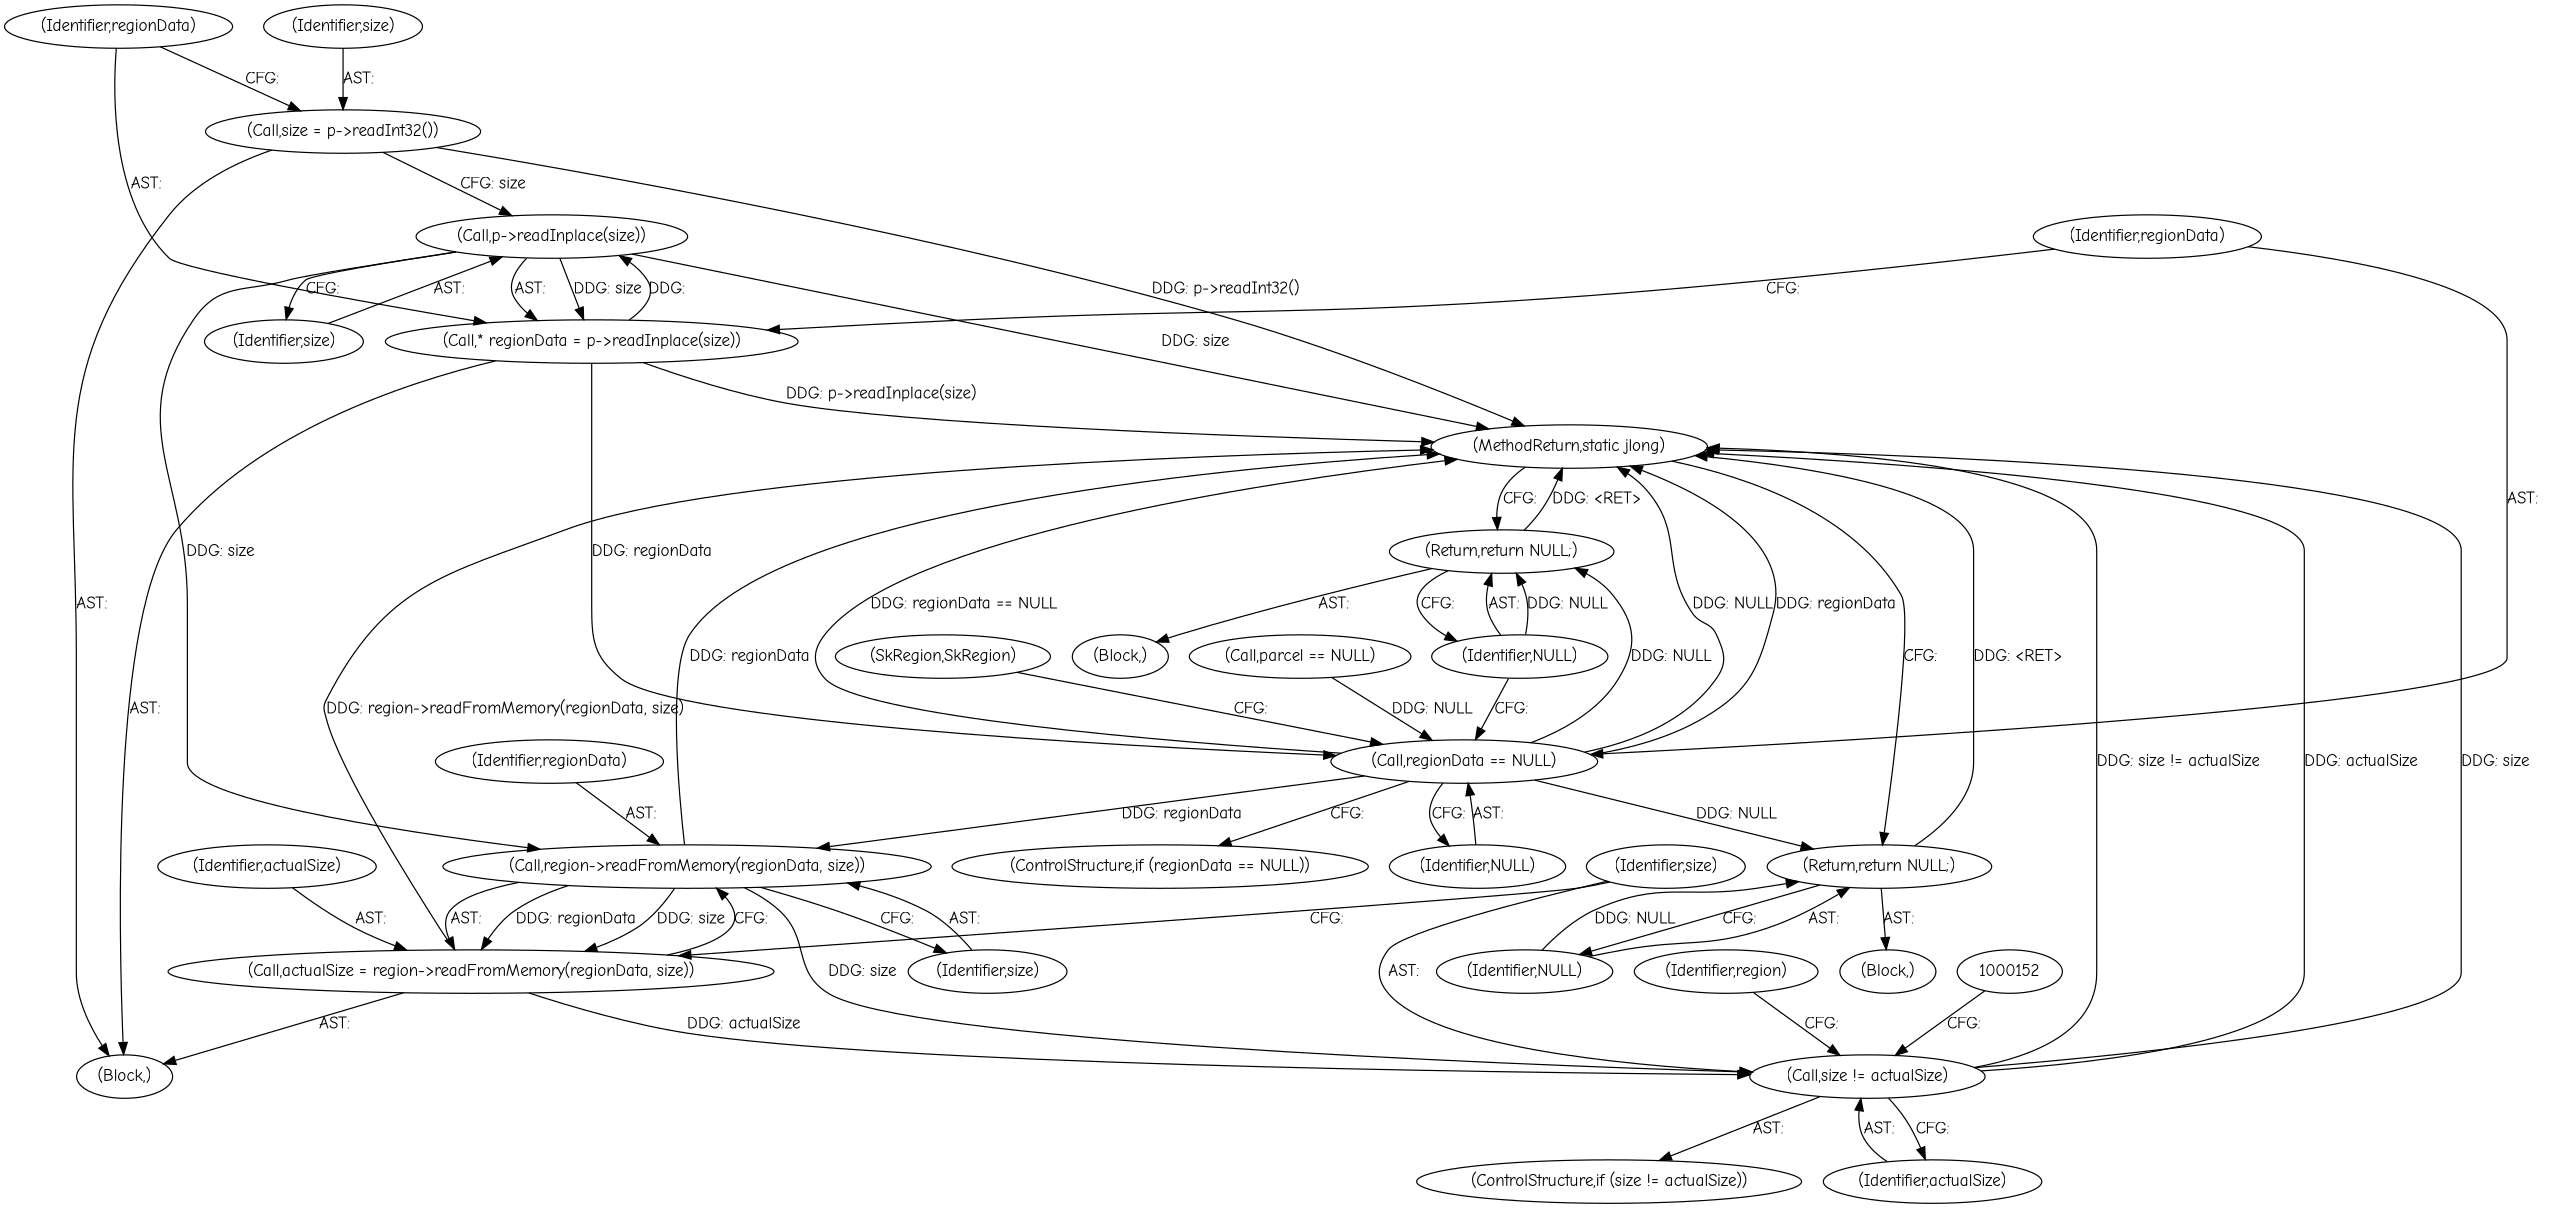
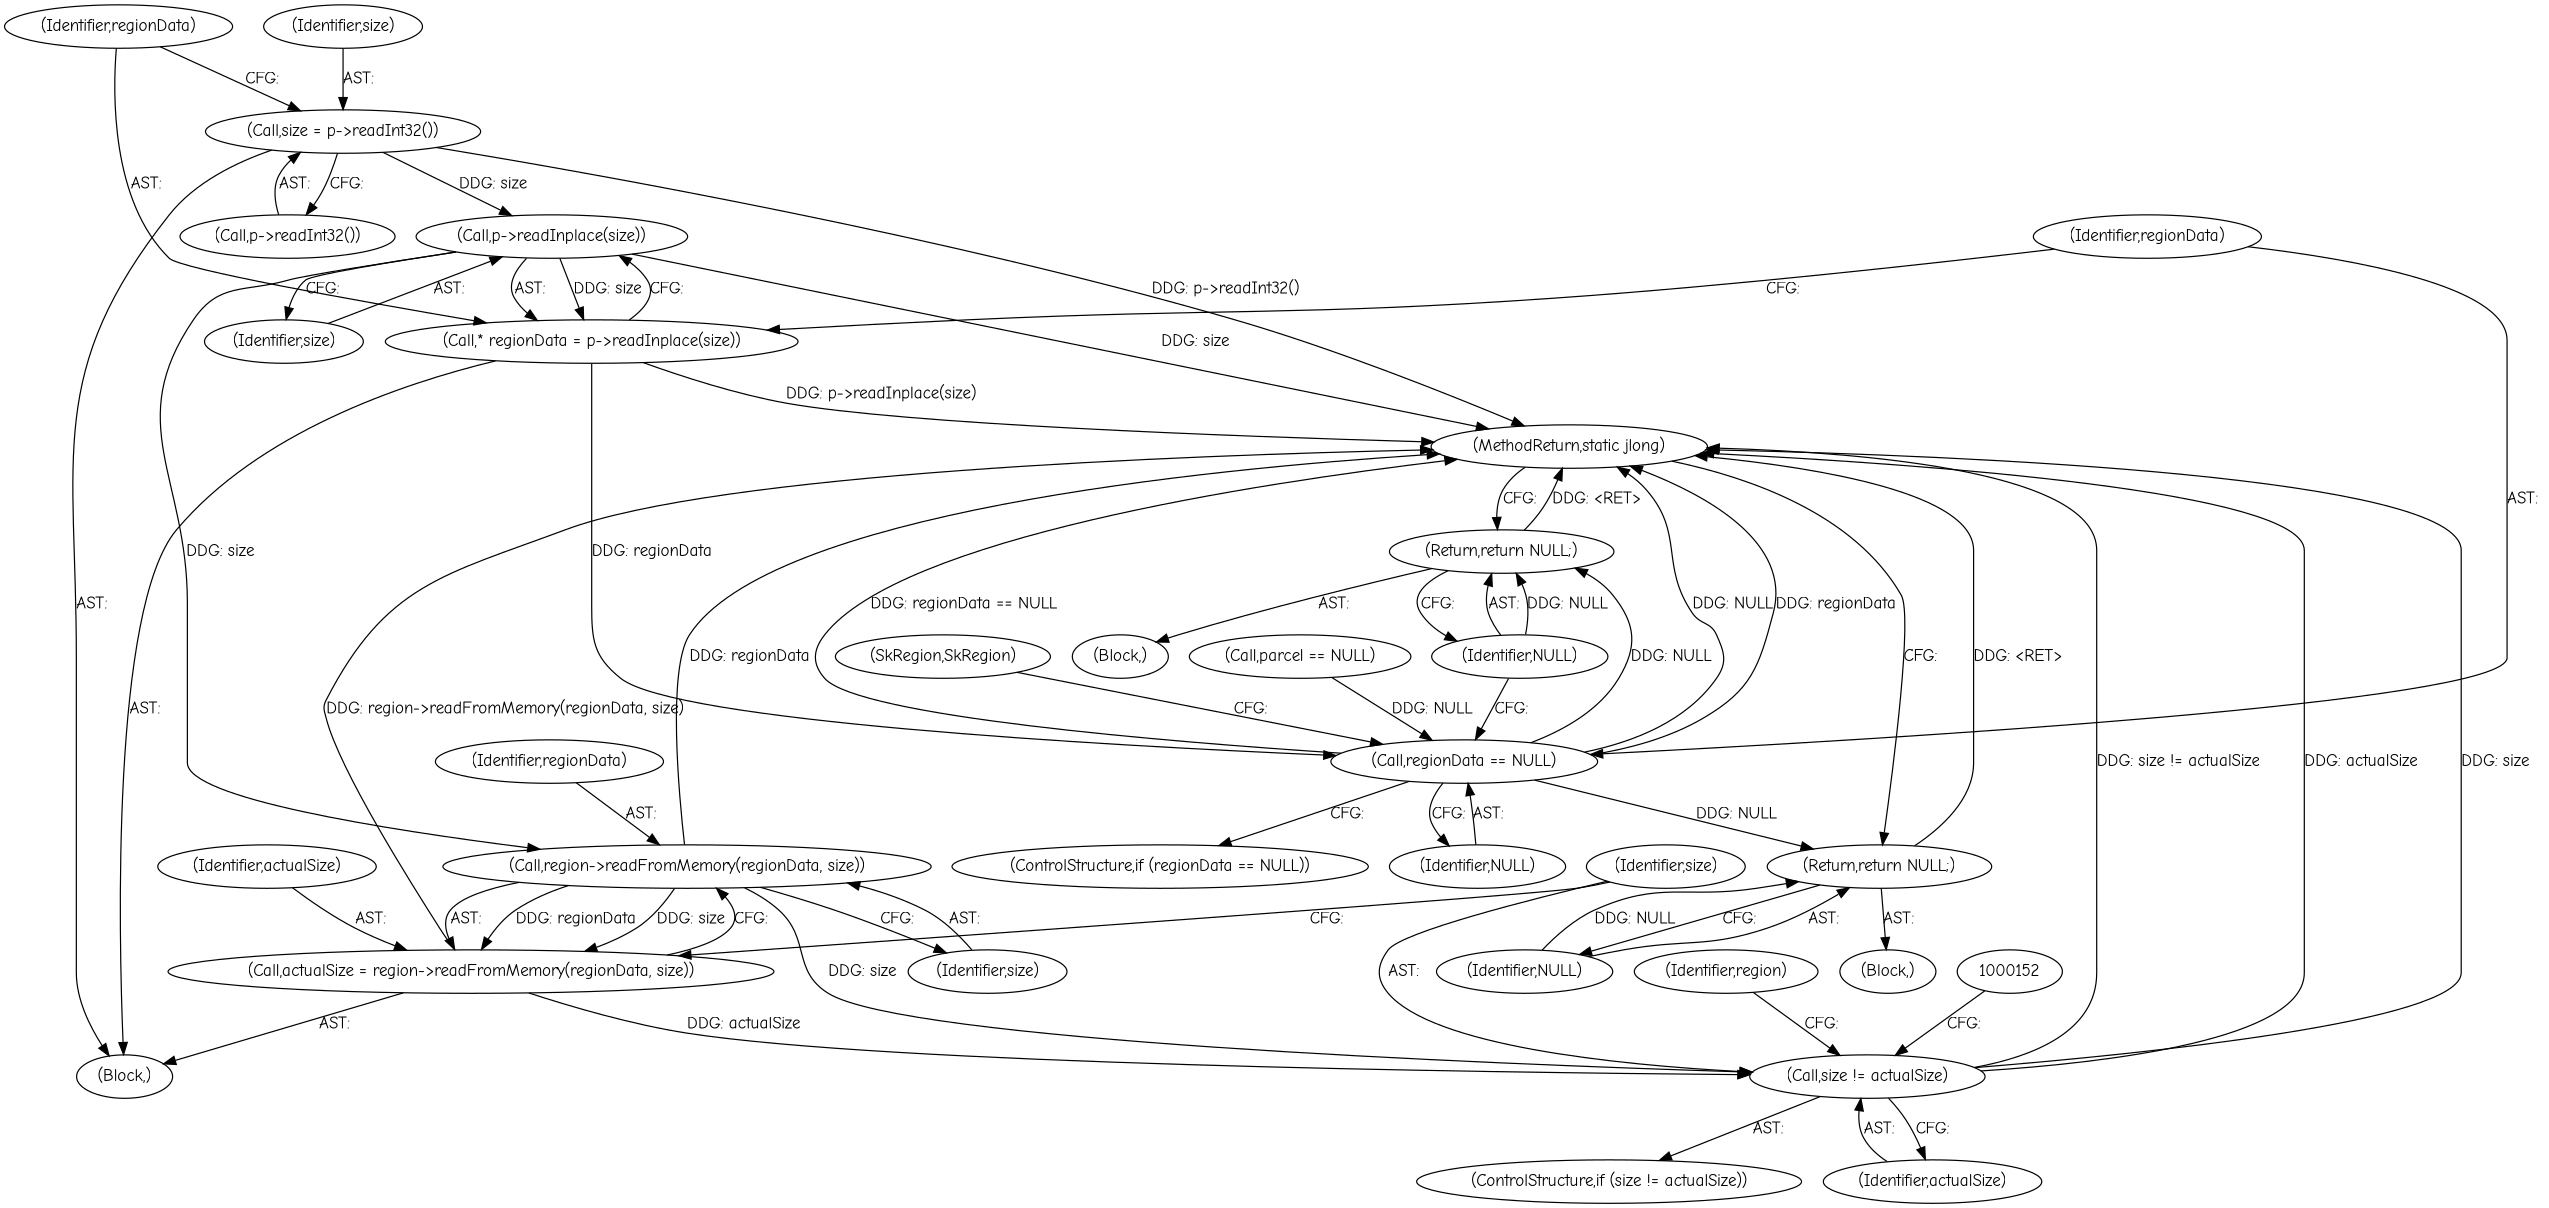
edge "(Call,size = p->readInt32())" -> "(Call,p->readInplace(size))": label "CFG: size" -> "DDG: size"
node "(Call,p->readInt32())": added
edge "(Call,* regionData = p->readInplace(size))" -> "(Call,p->readInplace(size))": label "DDG: " -> "CFG: "
edge "(Call,regionData == NULL)" -> "(Call,region->readFromMemory(regionData, size))": removed, label "DDG: regionData"
